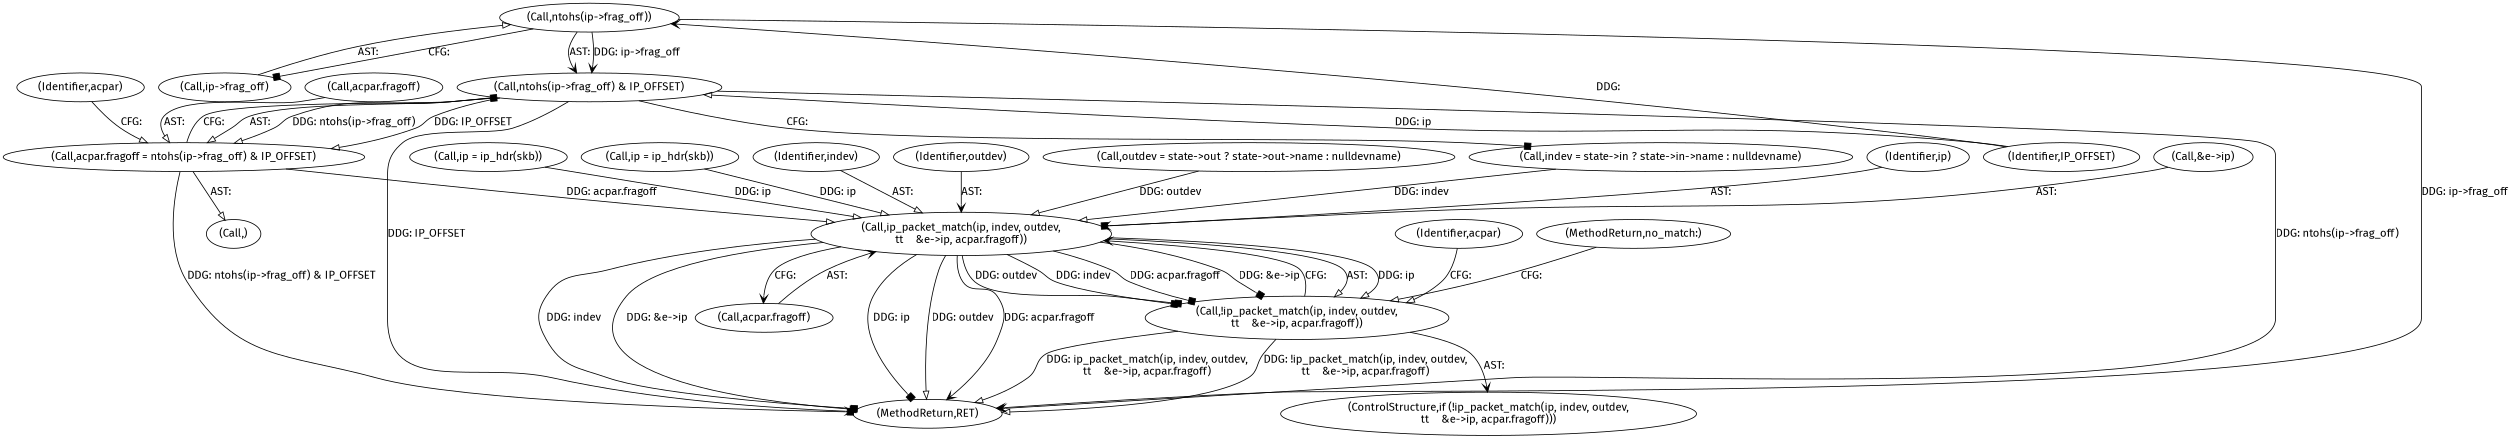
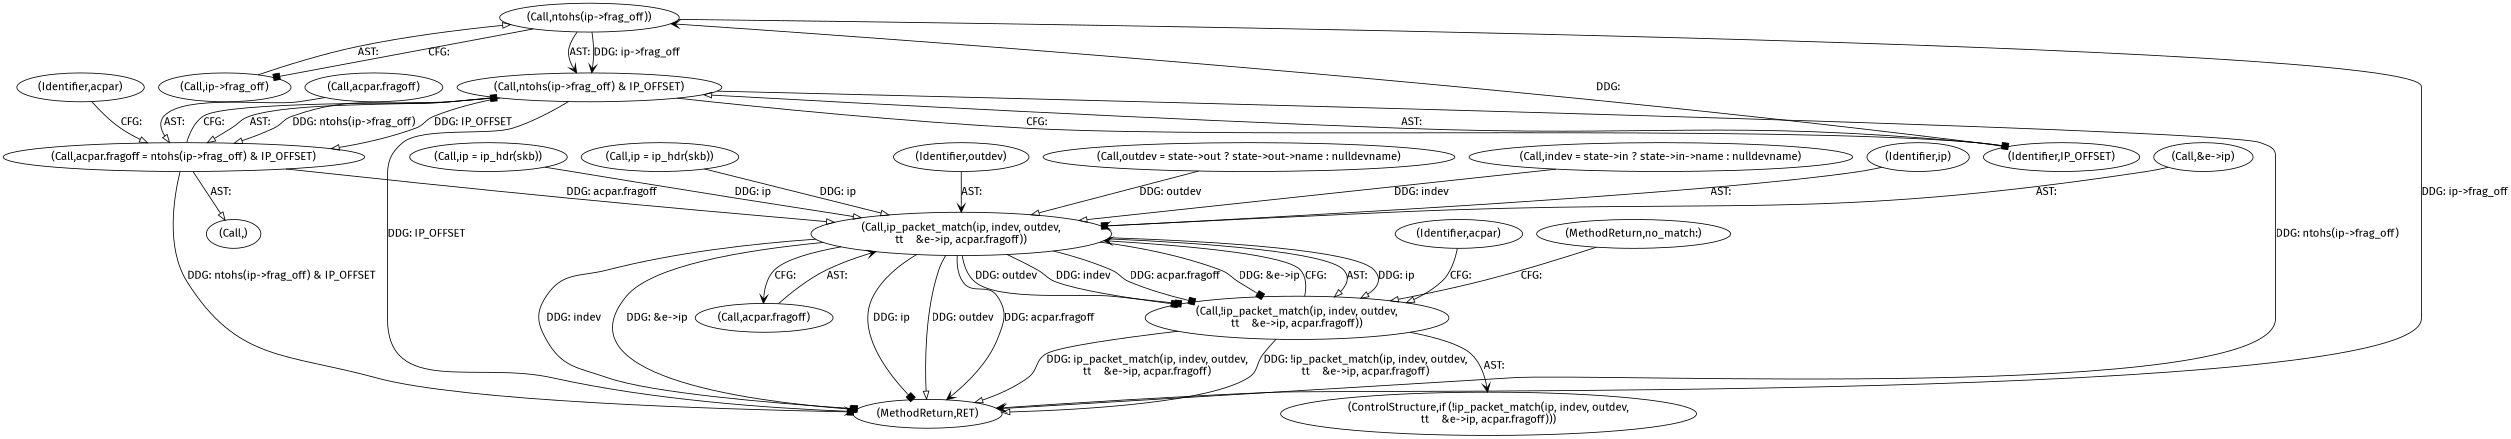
edge "(Identifier,IP_OFFSET)" -> "(Call,ntohs(ip->frag_off) & IP_OFFSET)": label "DDG: ip" -> "AST: "
edge "(Call,ntohs(ip->frag_off) & IP_OFFSET)" -> "(Call,indev = state->in ? state->in->name : nulldevname)": now "(Call,ntohs(ip->frag_off) & IP_OFFSET)" -> "(Identifier,IP_OFFSET)"
node "(Identifier,indev)": removed
